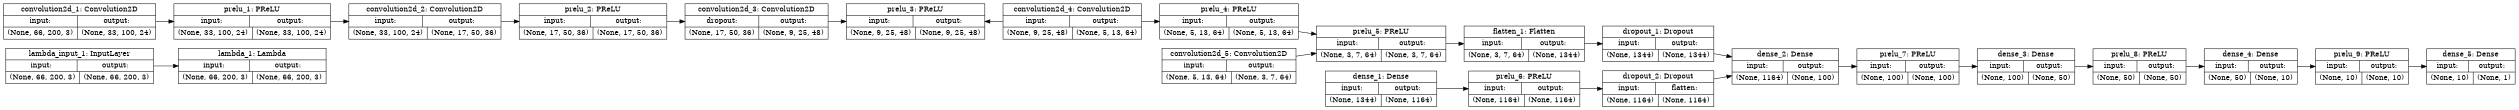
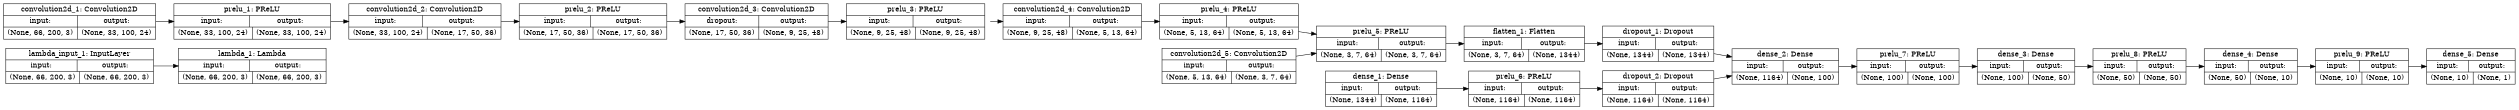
edge "convolution2d_4: Convolution2D" -> "prelu_3: PReLU": reversed
node "dropout_2: Dropout": text "flatten:" -> "output:"
